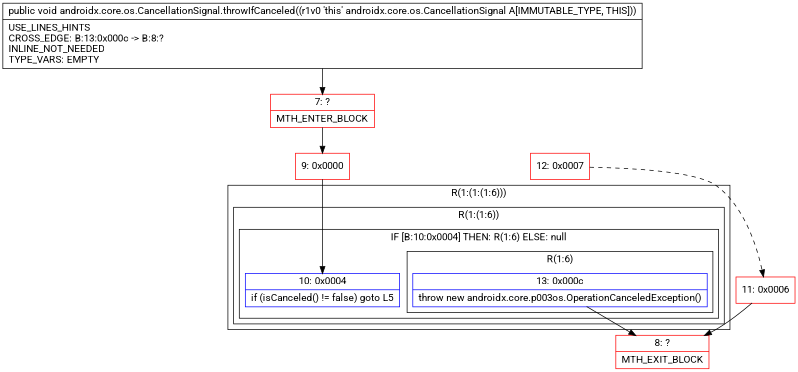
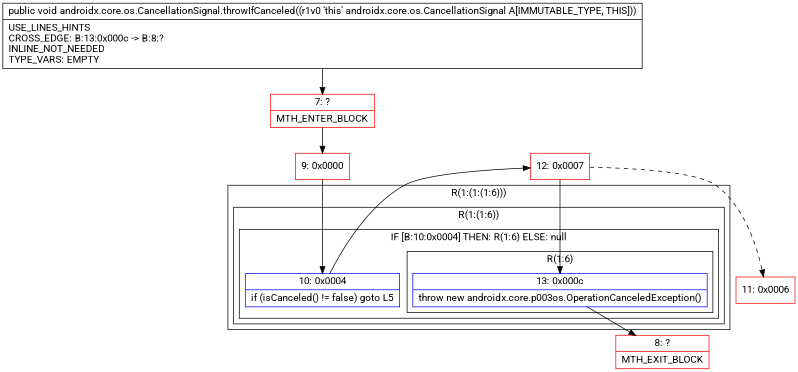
edge "10: 0x0004" -> "12: 0x0007": added
edge "12: 0x0007" -> "13: 0x000c": added
edge "11: 0x0006" -> "8: ?": removed
